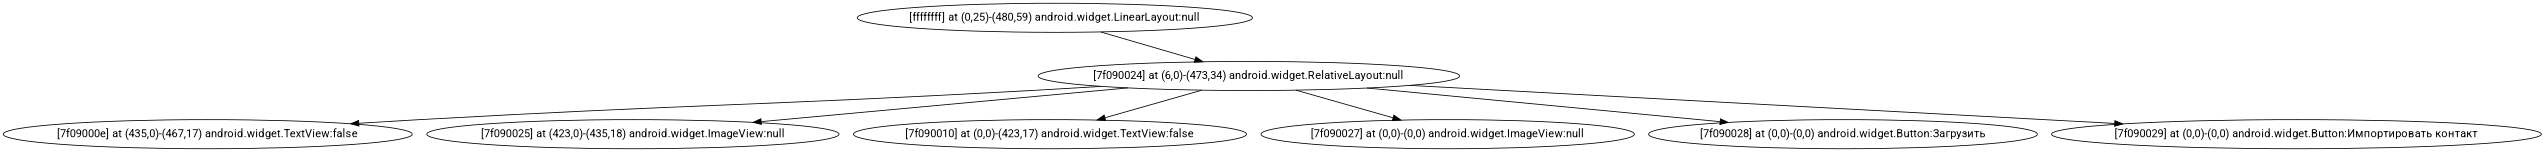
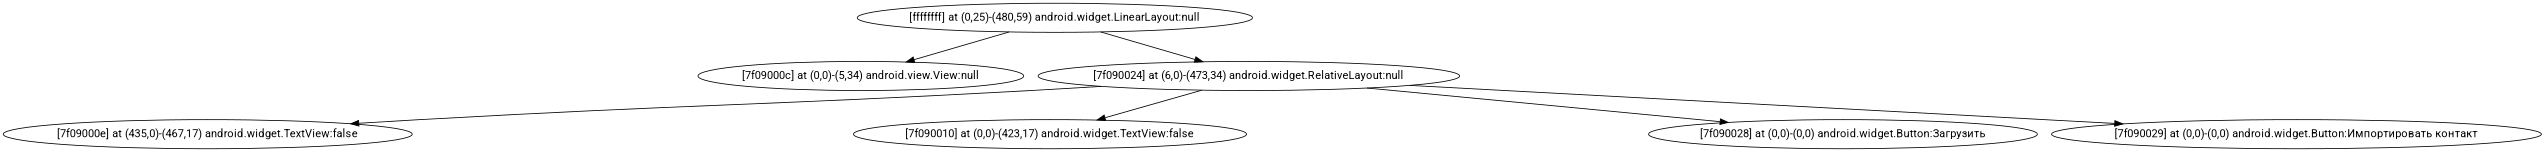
node "[7f09000c] at (0,0)-(5,34) android.view.View:null": added
node "[7f090025] at (423,0)-(435,18) android.widget.ImageView:null": removed
node "[7f090027] at (0,0)-(0,0) android.widget.ImageView:null": removed
